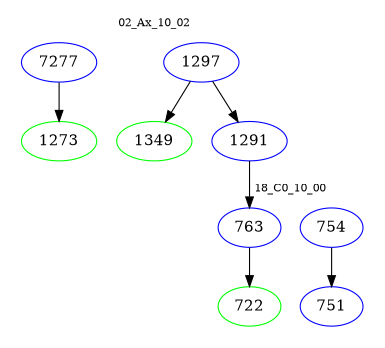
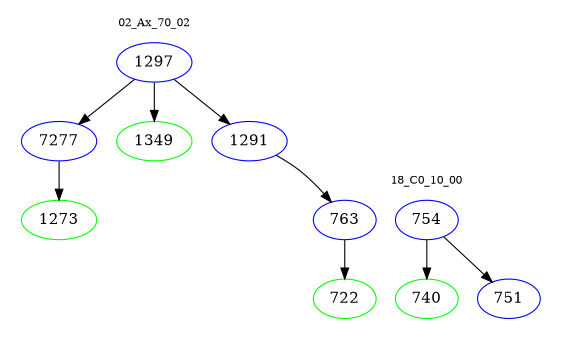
cluster "02_Ax_10_02": label "02_Ax_10_02" -> "02_Ax_70_02"
edge "1297" -> "7277": added
node "740": added
